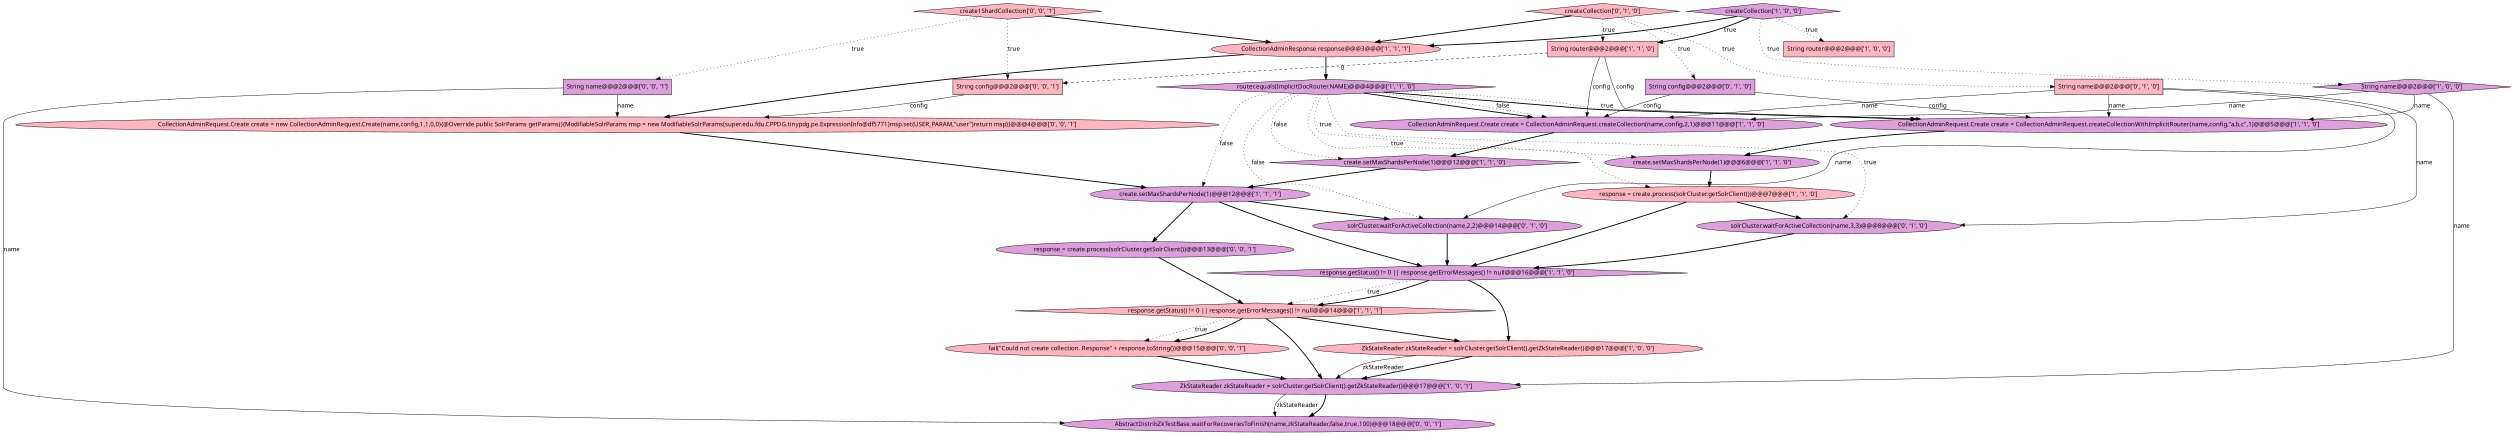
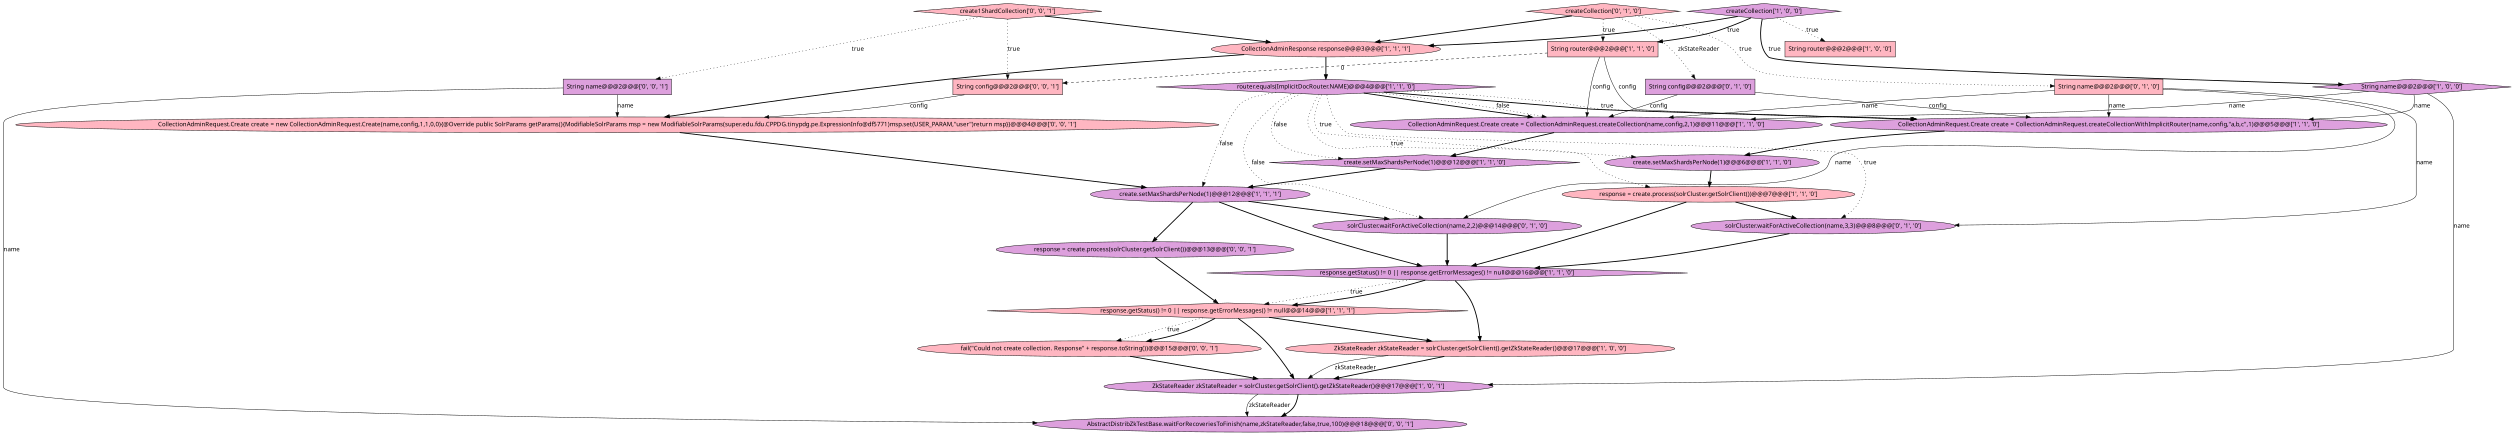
edge "createCollection['0', '1', '0']" -> "String config@@@2@@@['0', '1', '0']": label "true" -> "zkStateReader"
edge "createCollection['1', '0', '0']" -> "String name@@@2@@@['1', '0', '0']": style dotted -> bold
